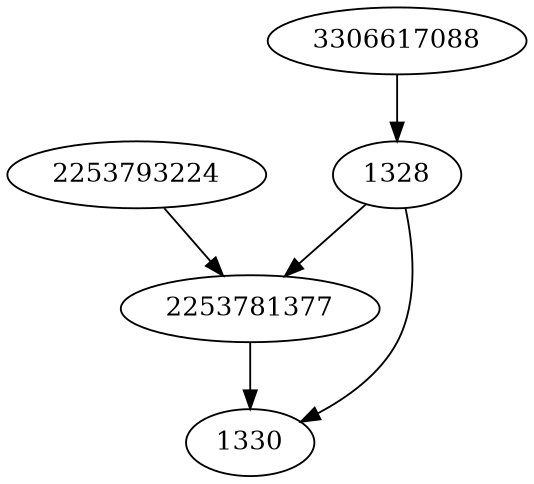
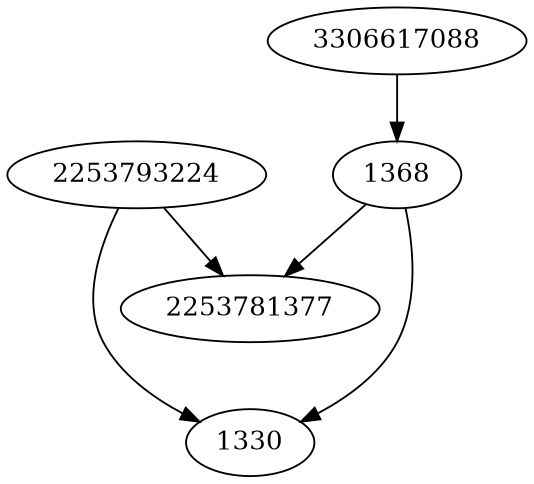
node "1328": label "1328" -> "1368"
edge "2253781377" -> "1330": now "2253793224" -> "1330"
